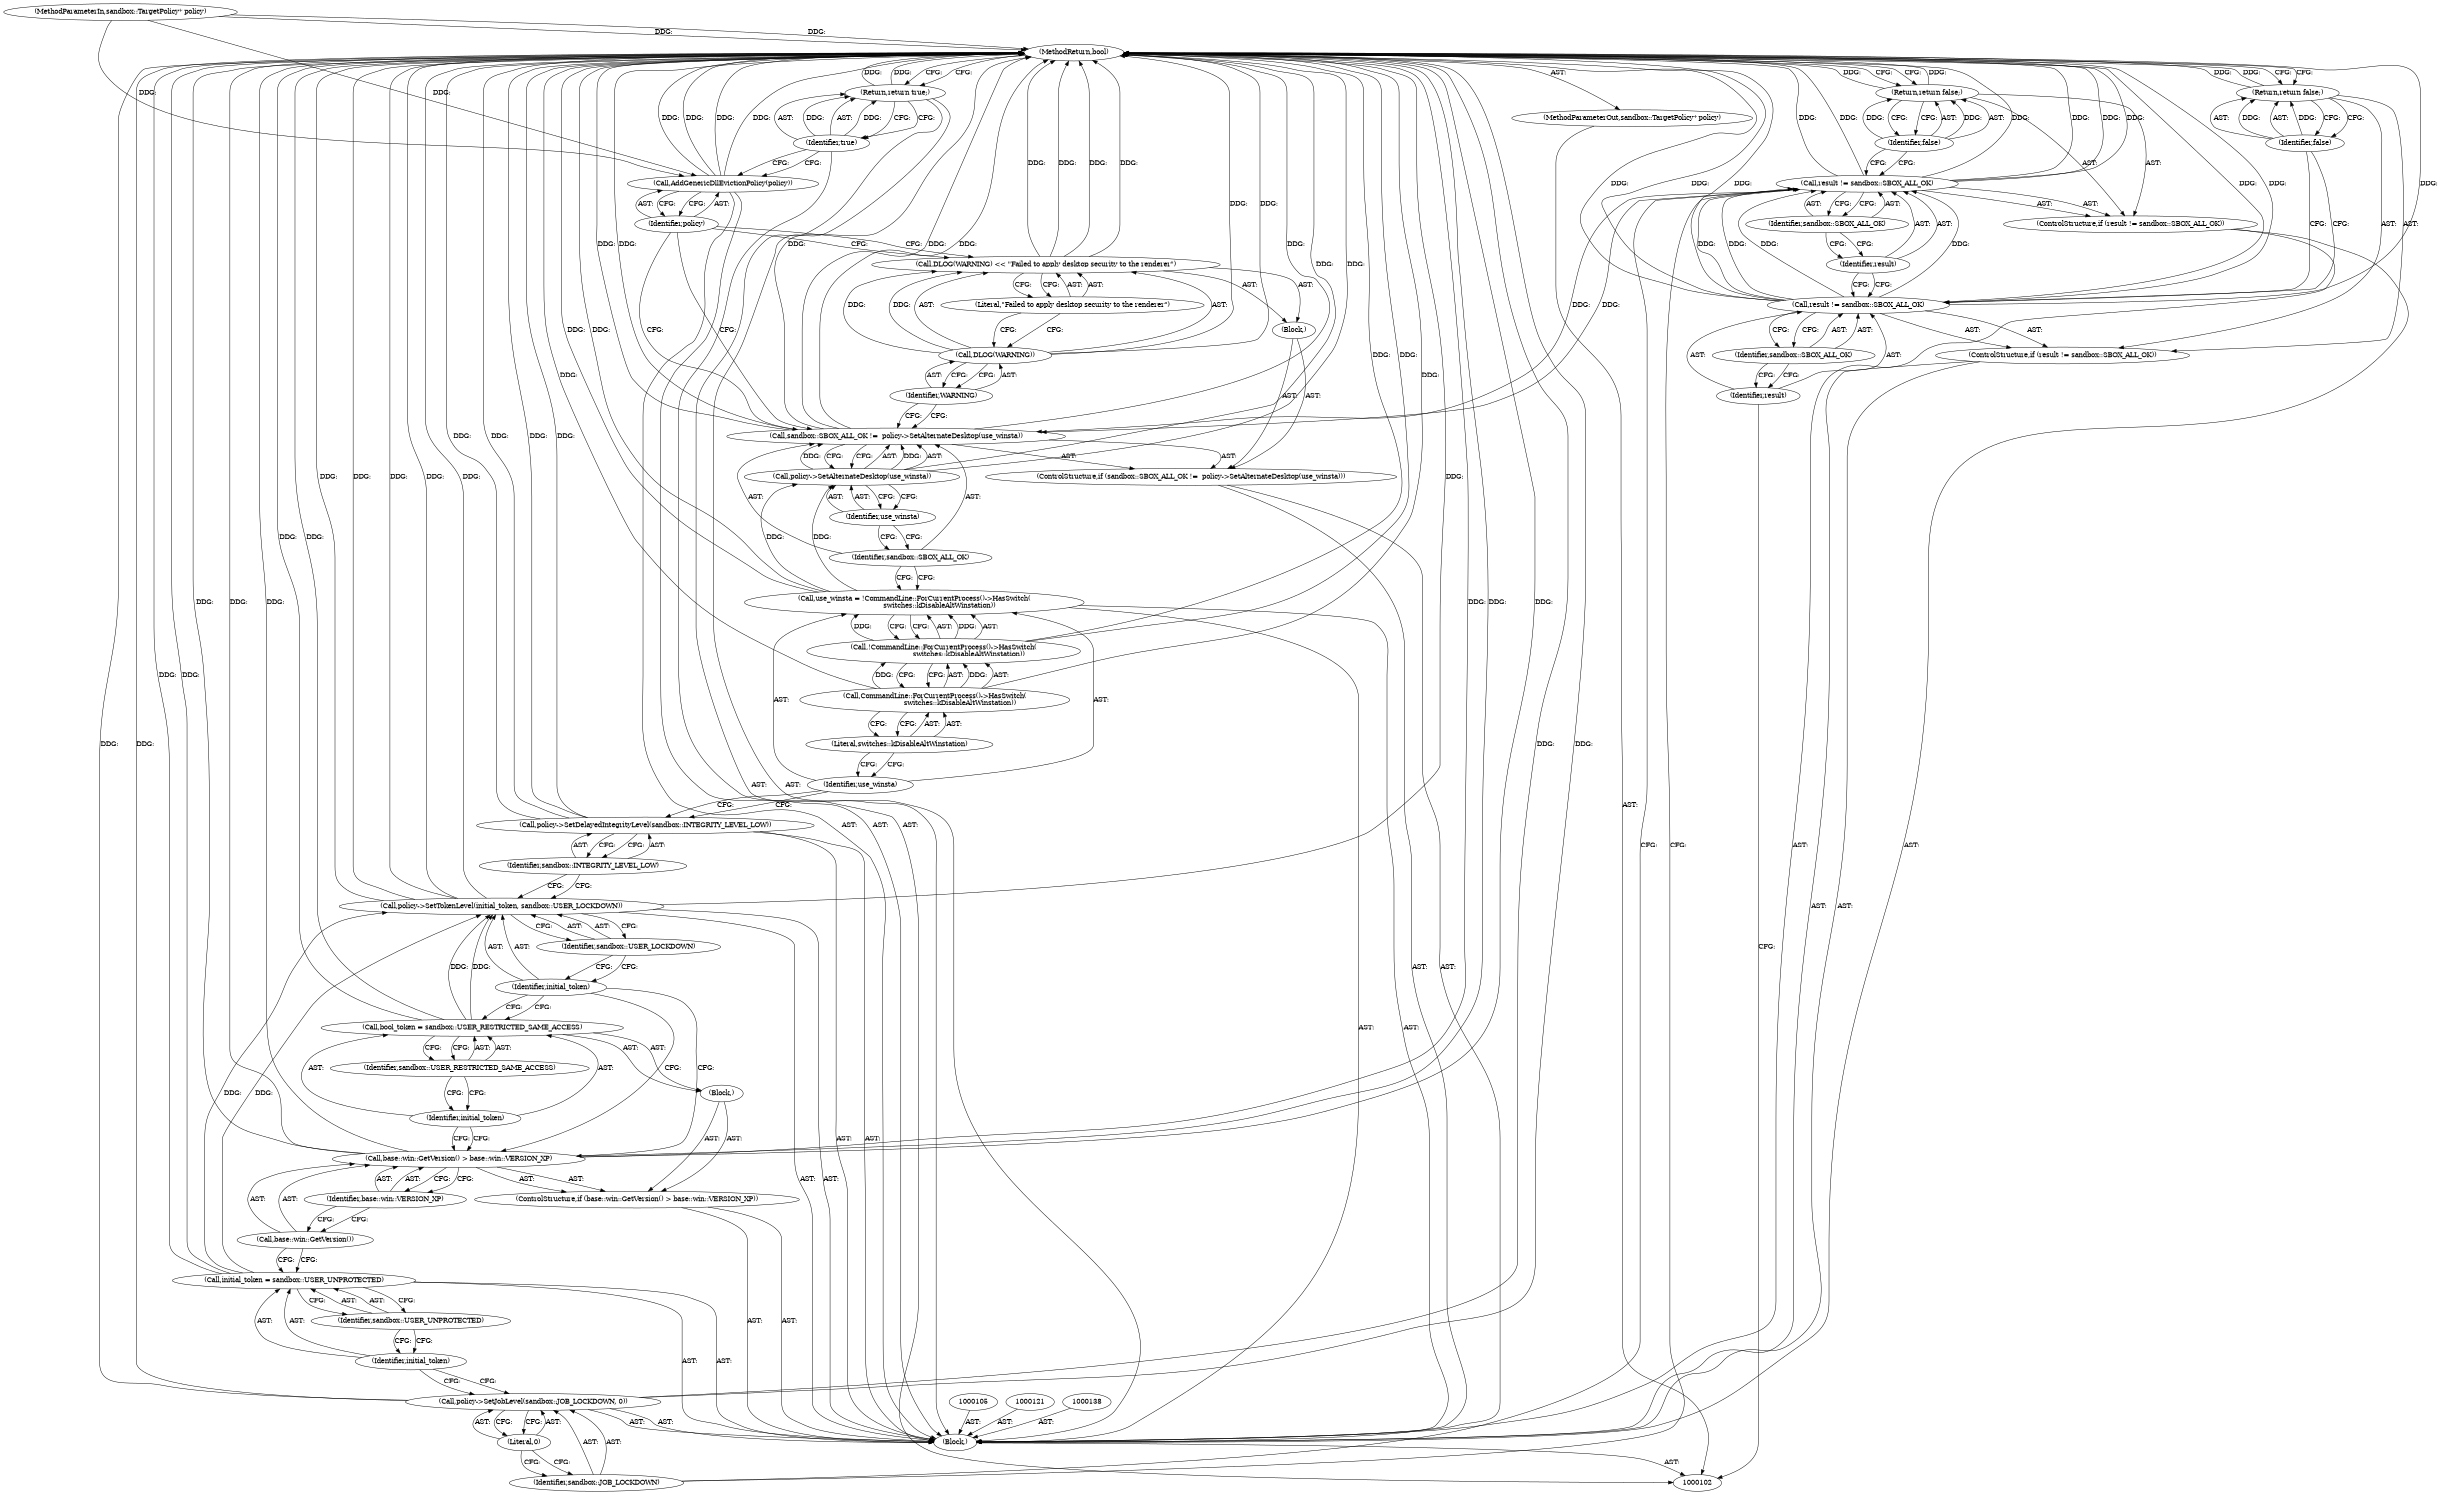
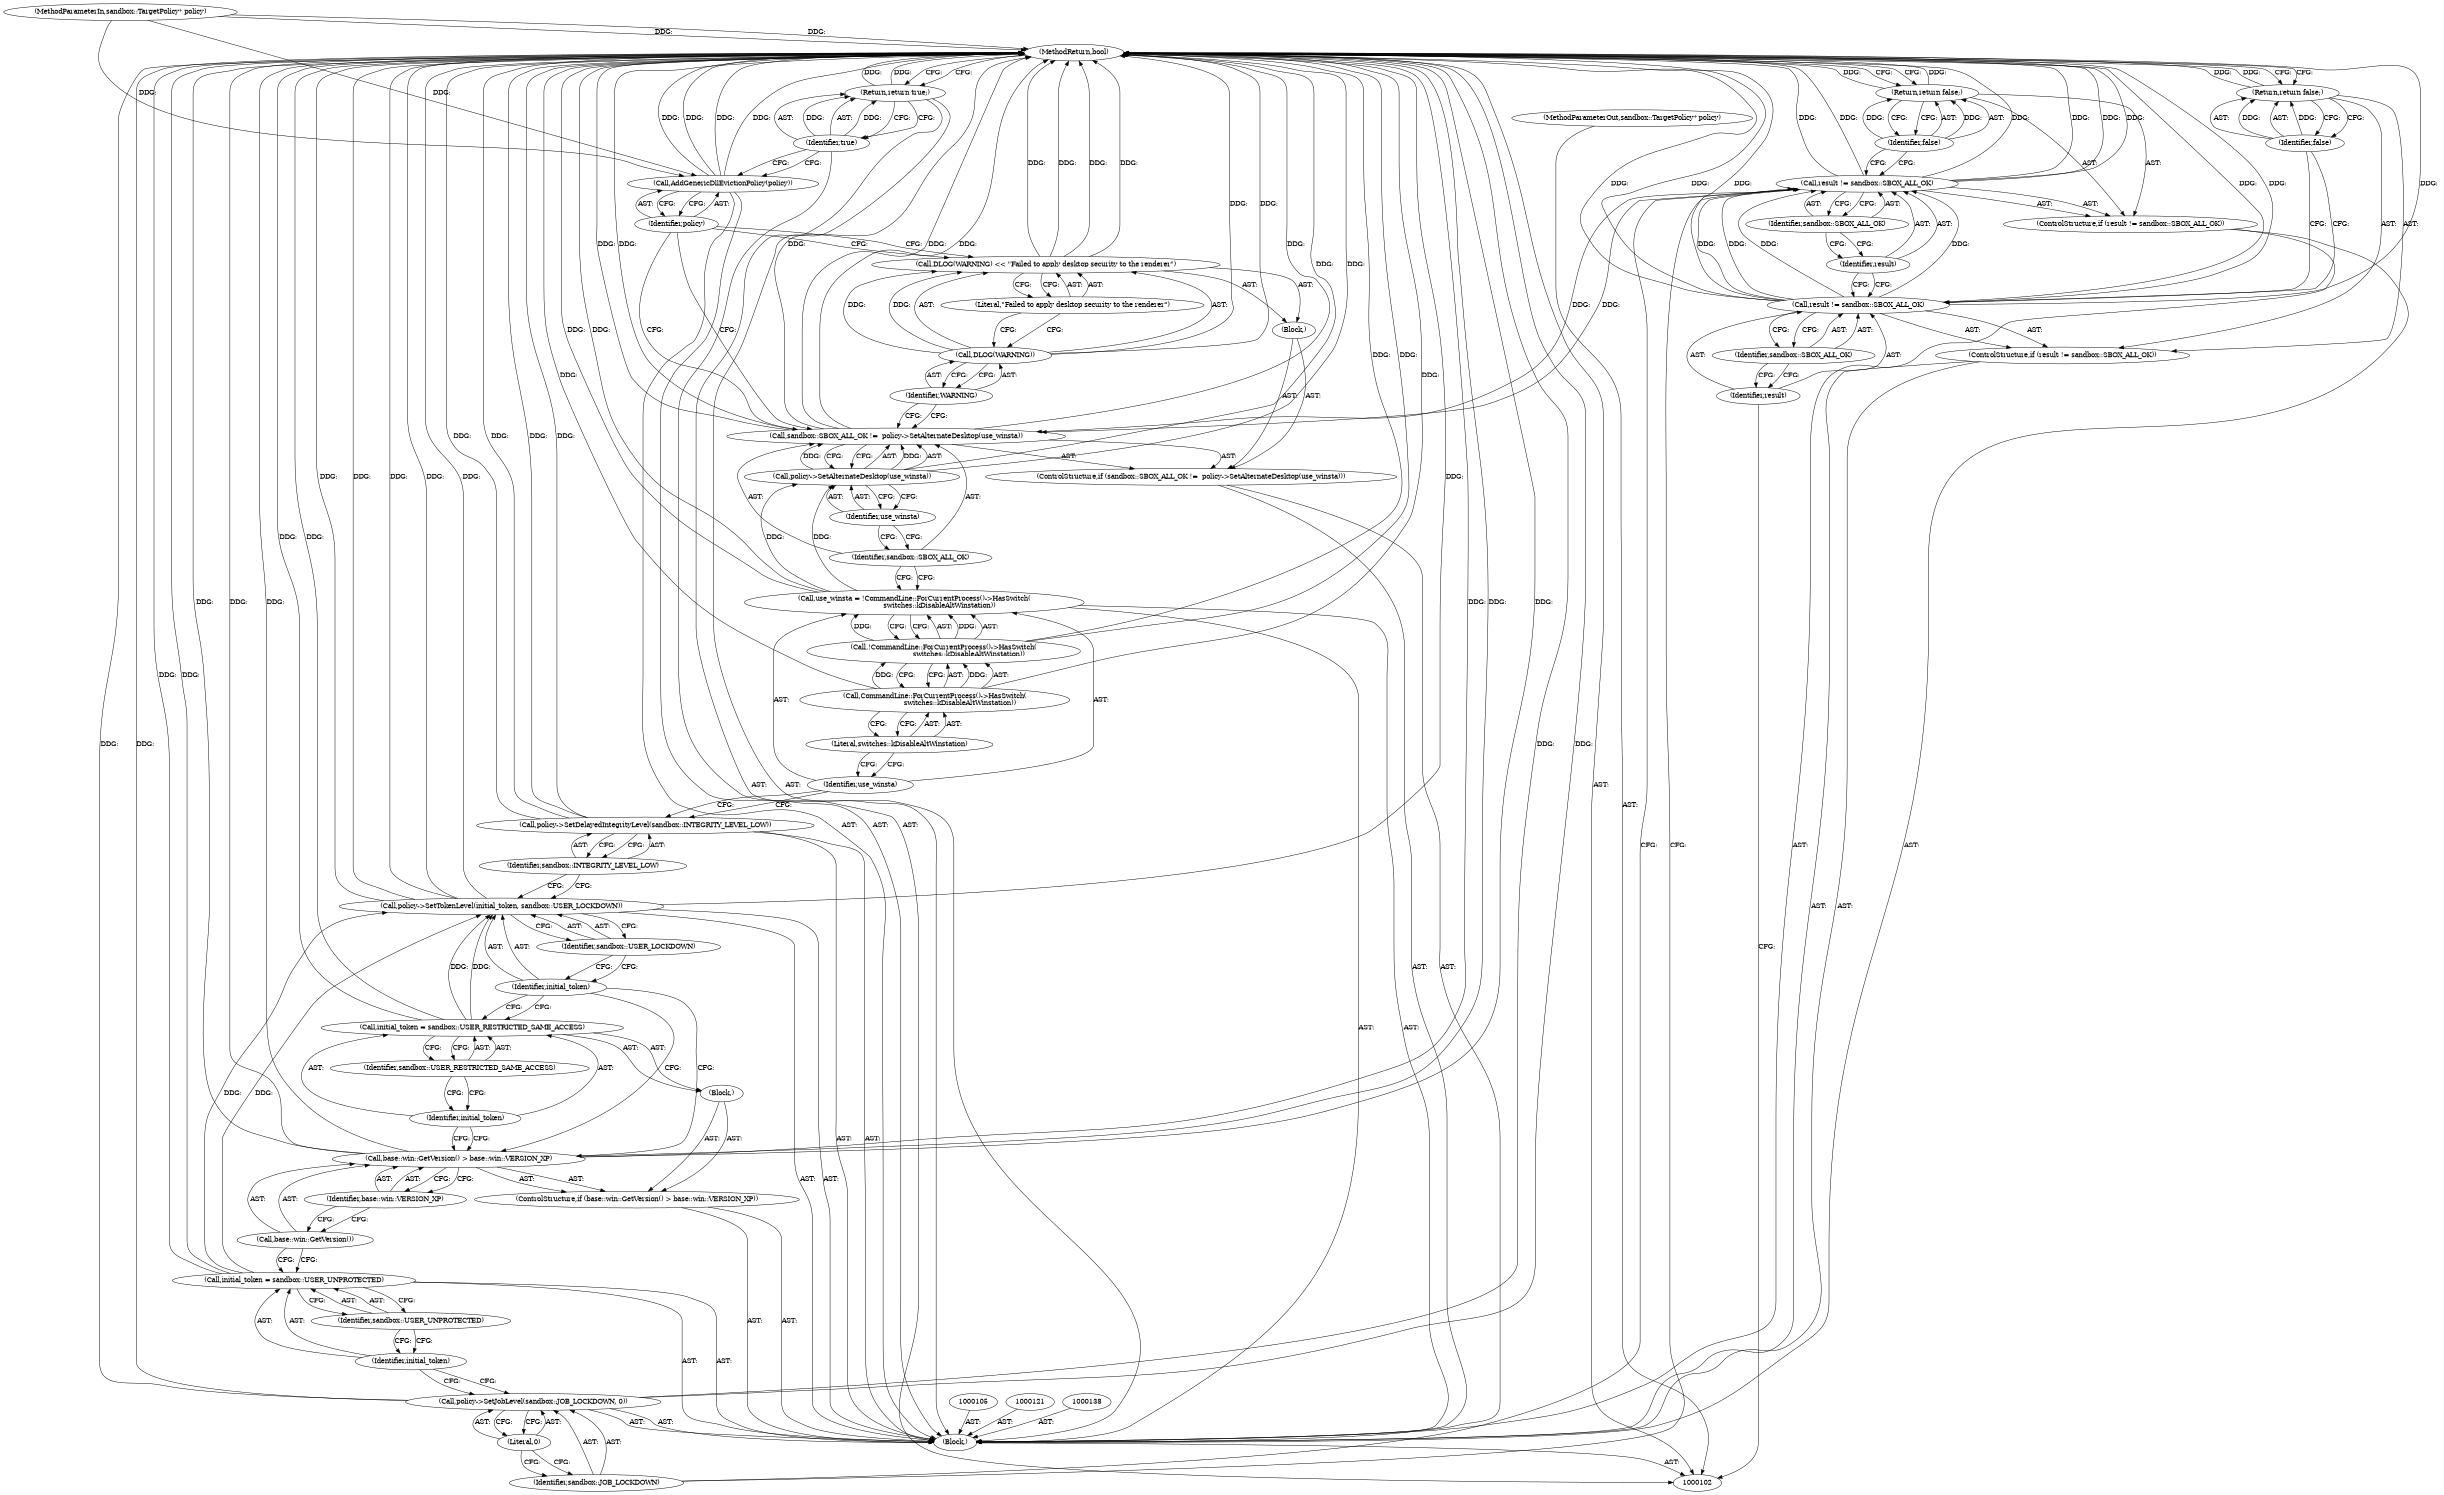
edge "(MethodReturn,bool)" -> "(MethodParameterOut,sandbox::TargetPolicy* policy)": now "(MethodReturn,bool)" -> "1000102"
node "(Call,bool_token = sandbox::USER_RESTRICTED_SAME_ACCESS)": label "(Call,bool_token = sandbox::USER_RESTRICTED_SAME_ACCESS)" -> "(Call,initial_token = sandbox::USER_RESTRICTED_SAME_ACCESS)"
